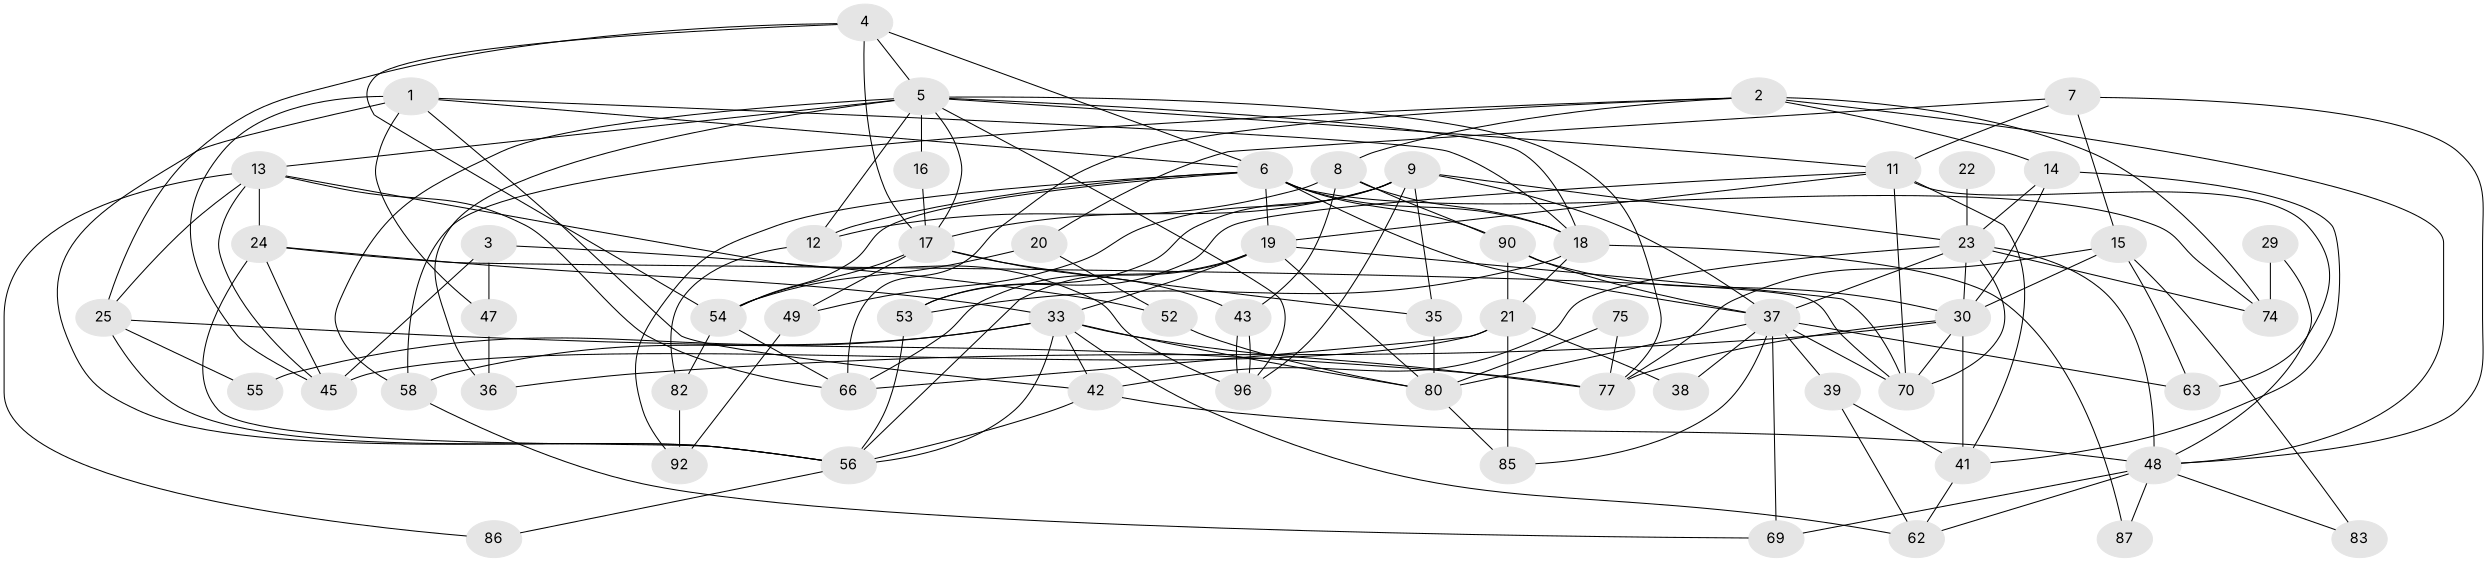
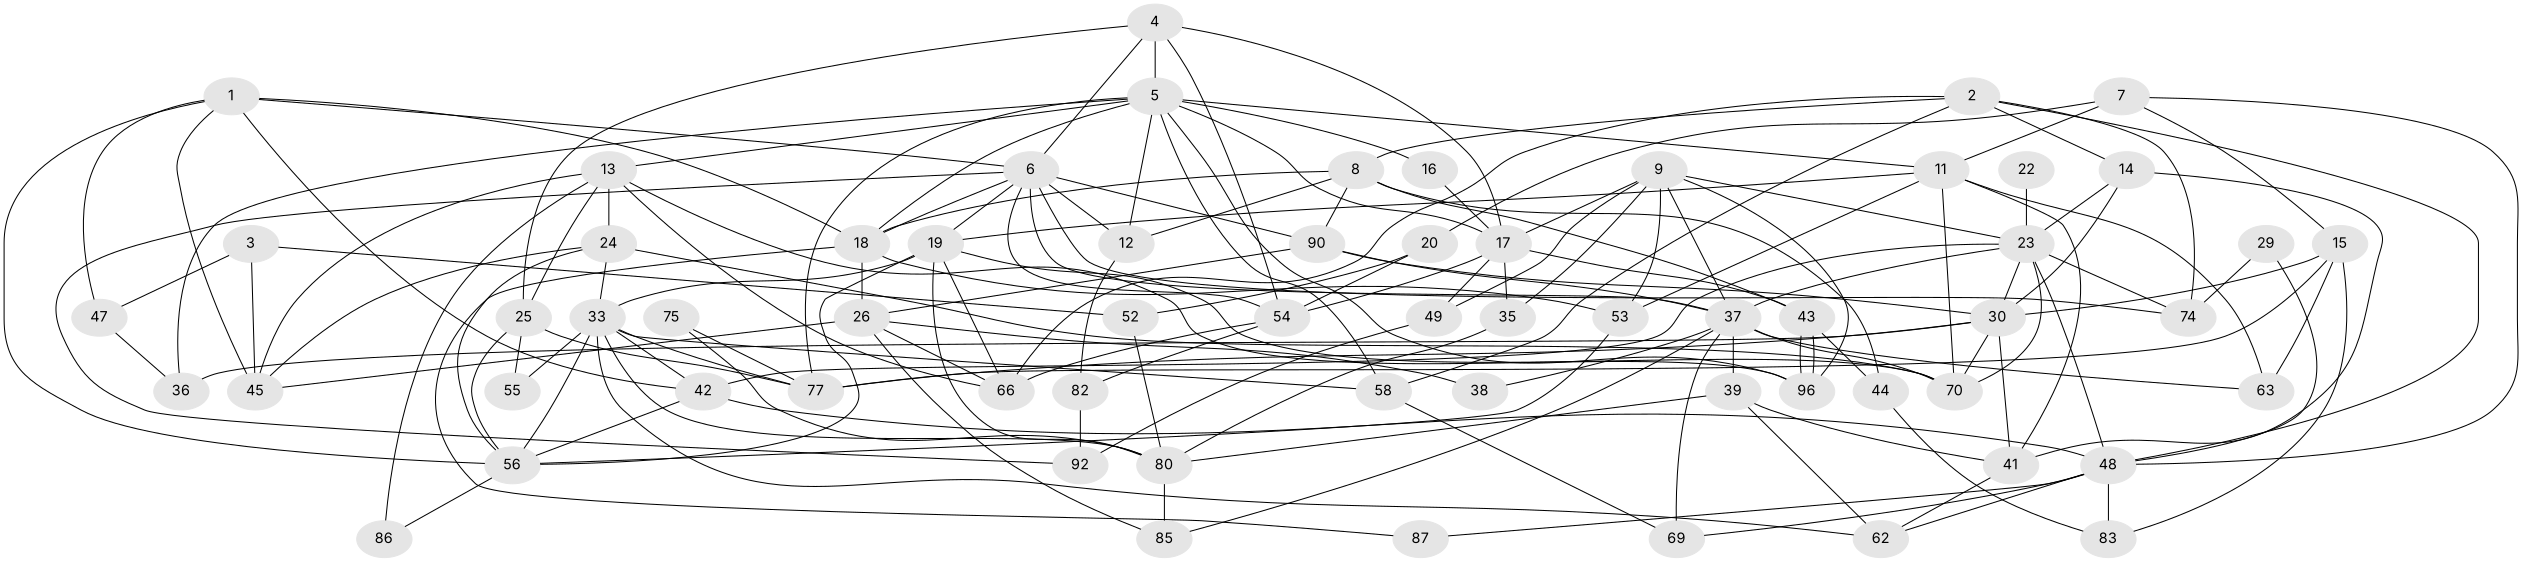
node "21": label "21" -> "26"
edge "37" -- "80": now "39" -- "80"
node "44": added
